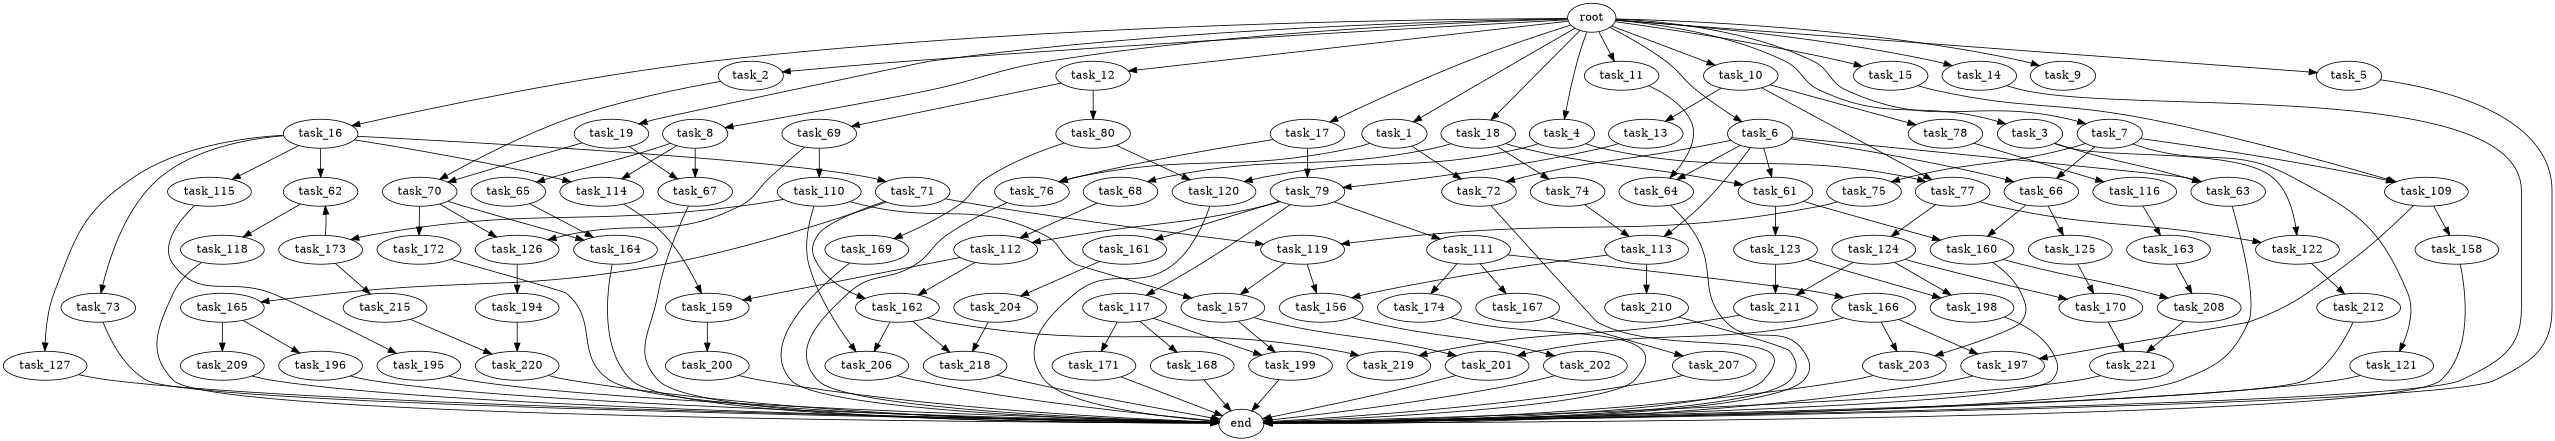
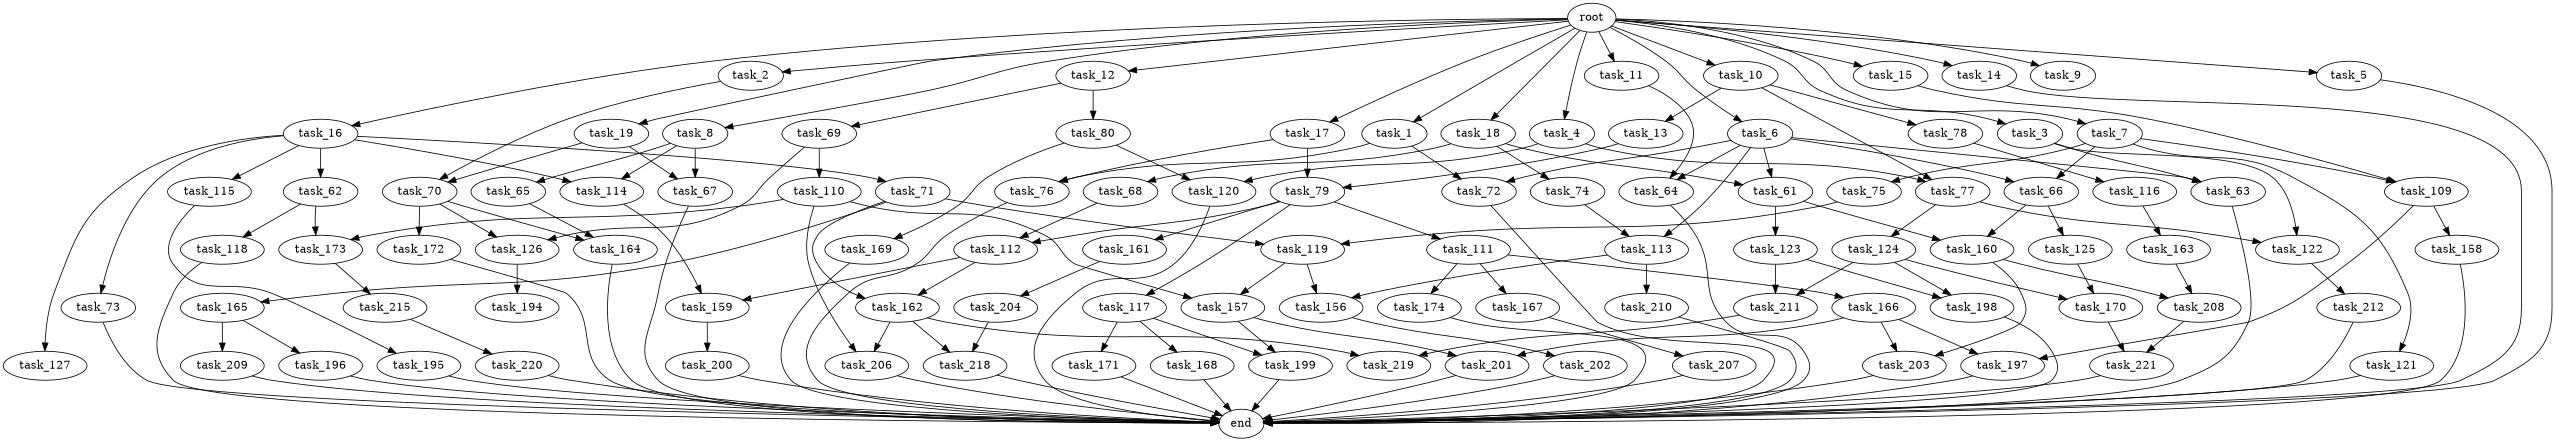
edge "task_173" -> "task_62": reversed
edge "task_194" -> "task_220": removed
edge "task_127" -> "end": removed
